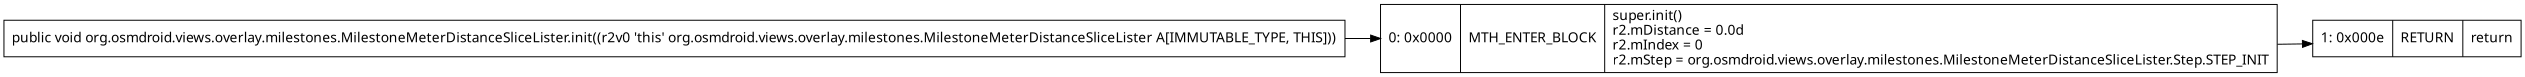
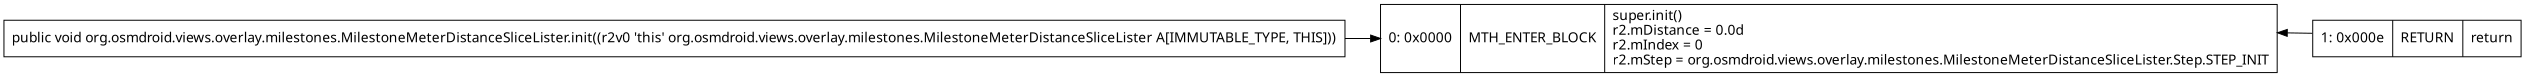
edge "0: 0x0000" -> "1: 0x000e": reversed
